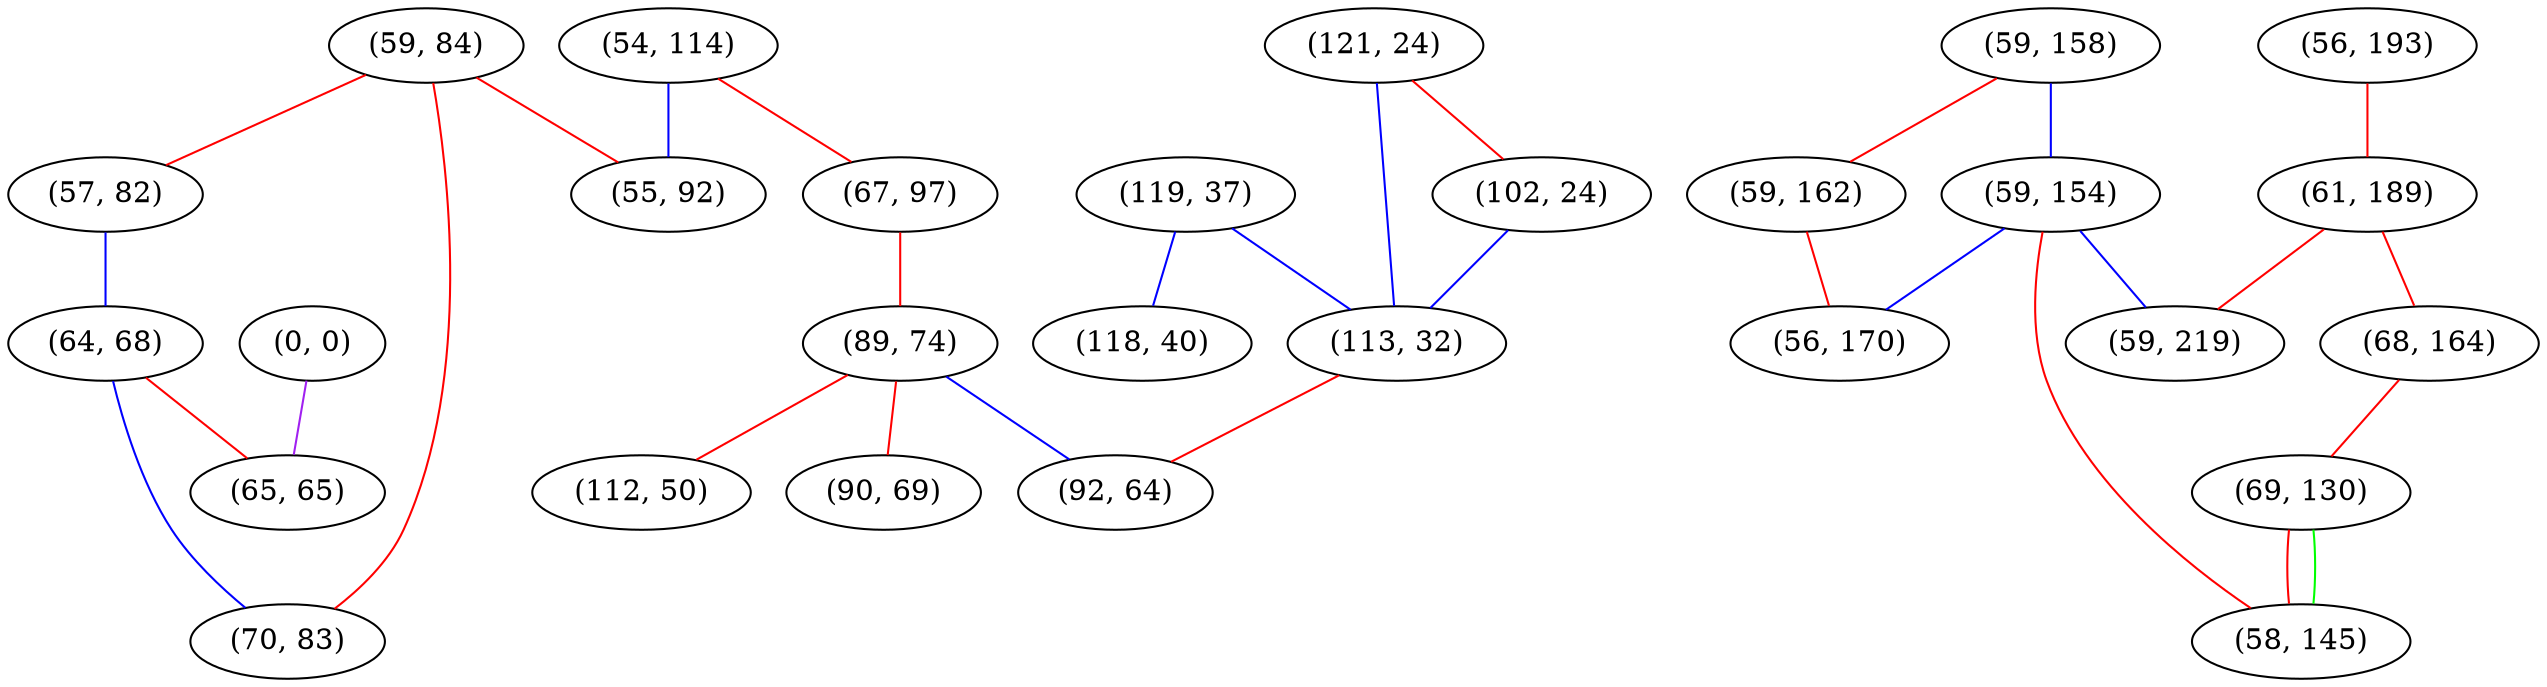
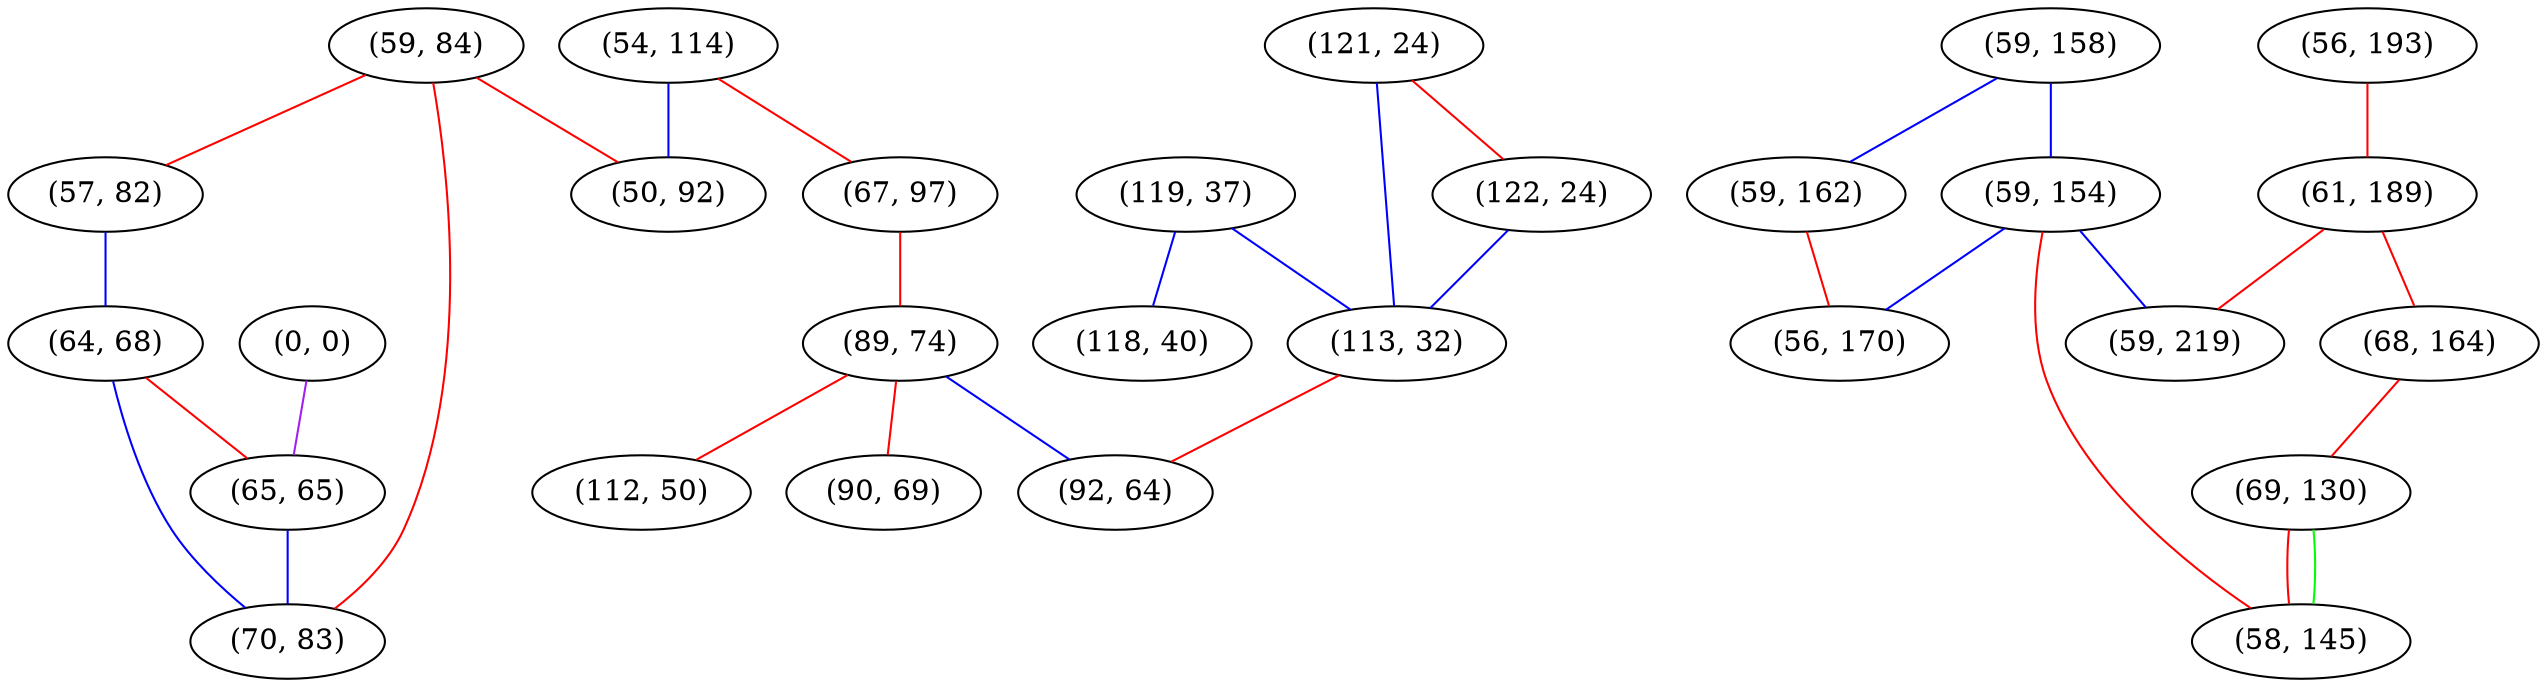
edge "(59, 158)" -- "(59, 162)": color red -> blue
node "(55, 92)": label "(55, 92)" -> "(50, 92)"
node "(102, 24)": label "(102, 24)" -> "(122, 24)"
edge "(65, 65)" -- "(70, 83)": added
